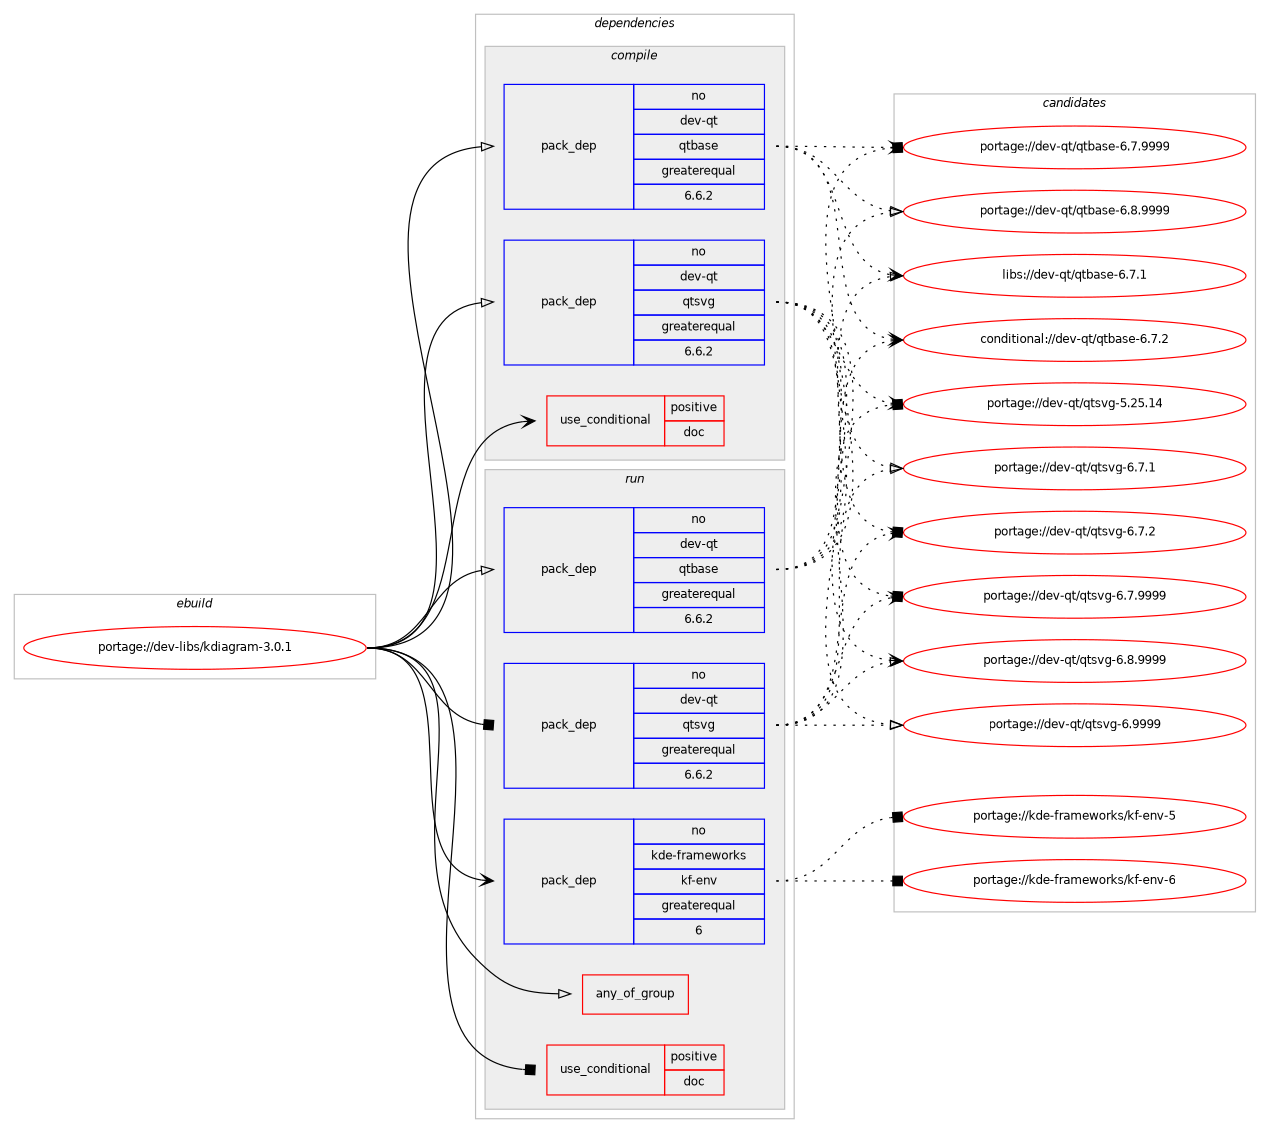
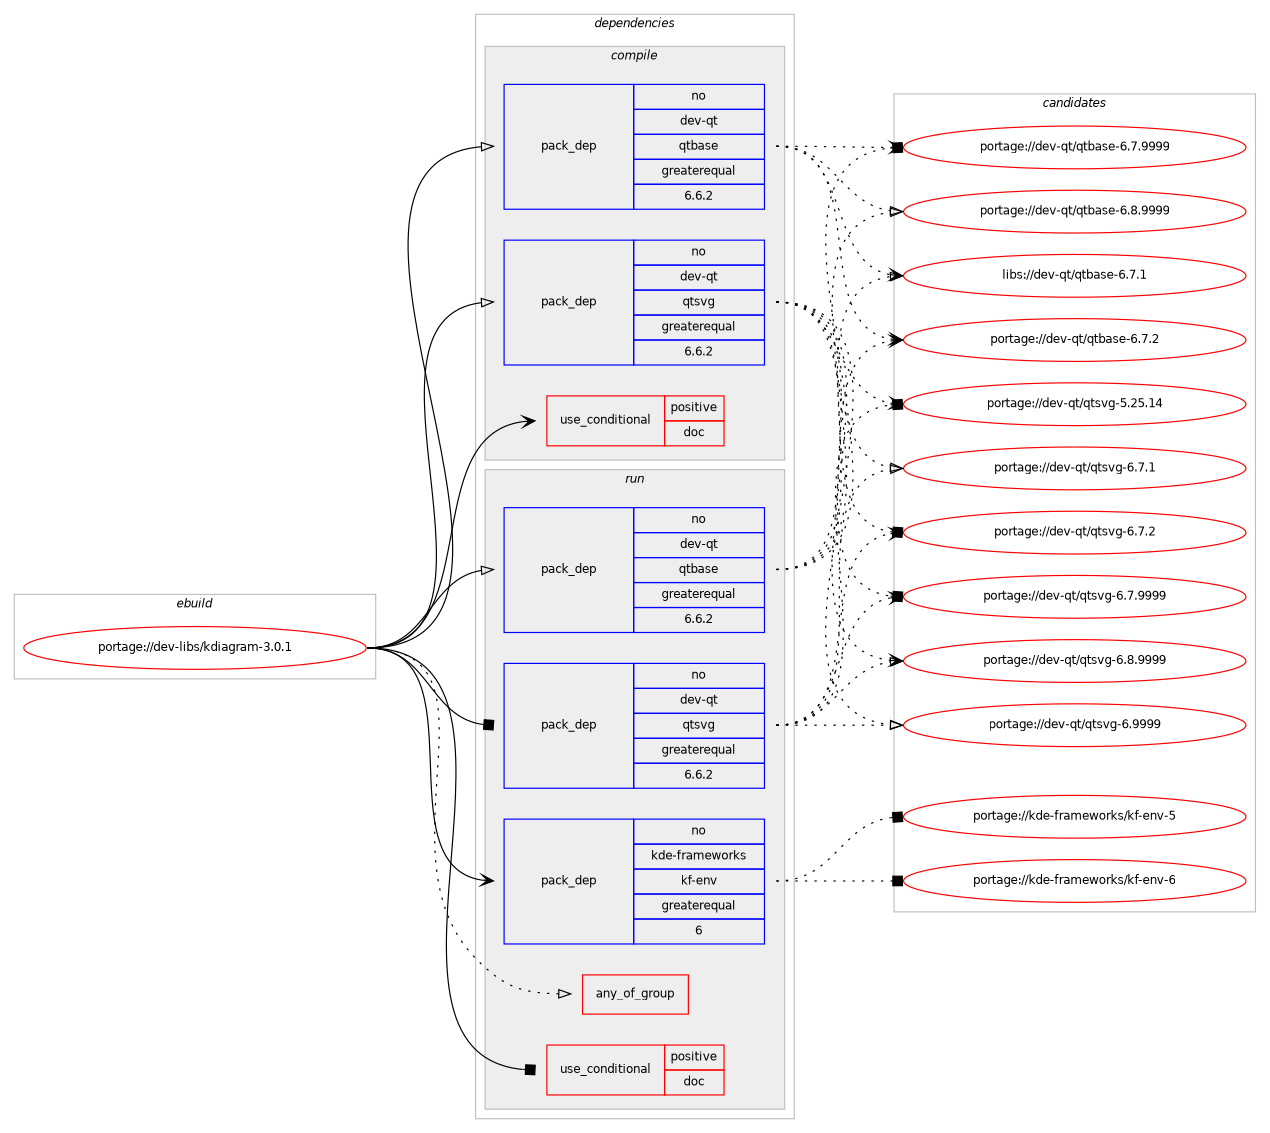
node "conditional://dev-qt/qtbase-6.7.2": label "conditional://dev-qt/qtbase-6.7.2" -> "portage://dev-qt/qtbase-6.7.2"
edge "portage://dev-libs/kdiagram-3.0.1" -> "any_of_group": style solid -> dotted
